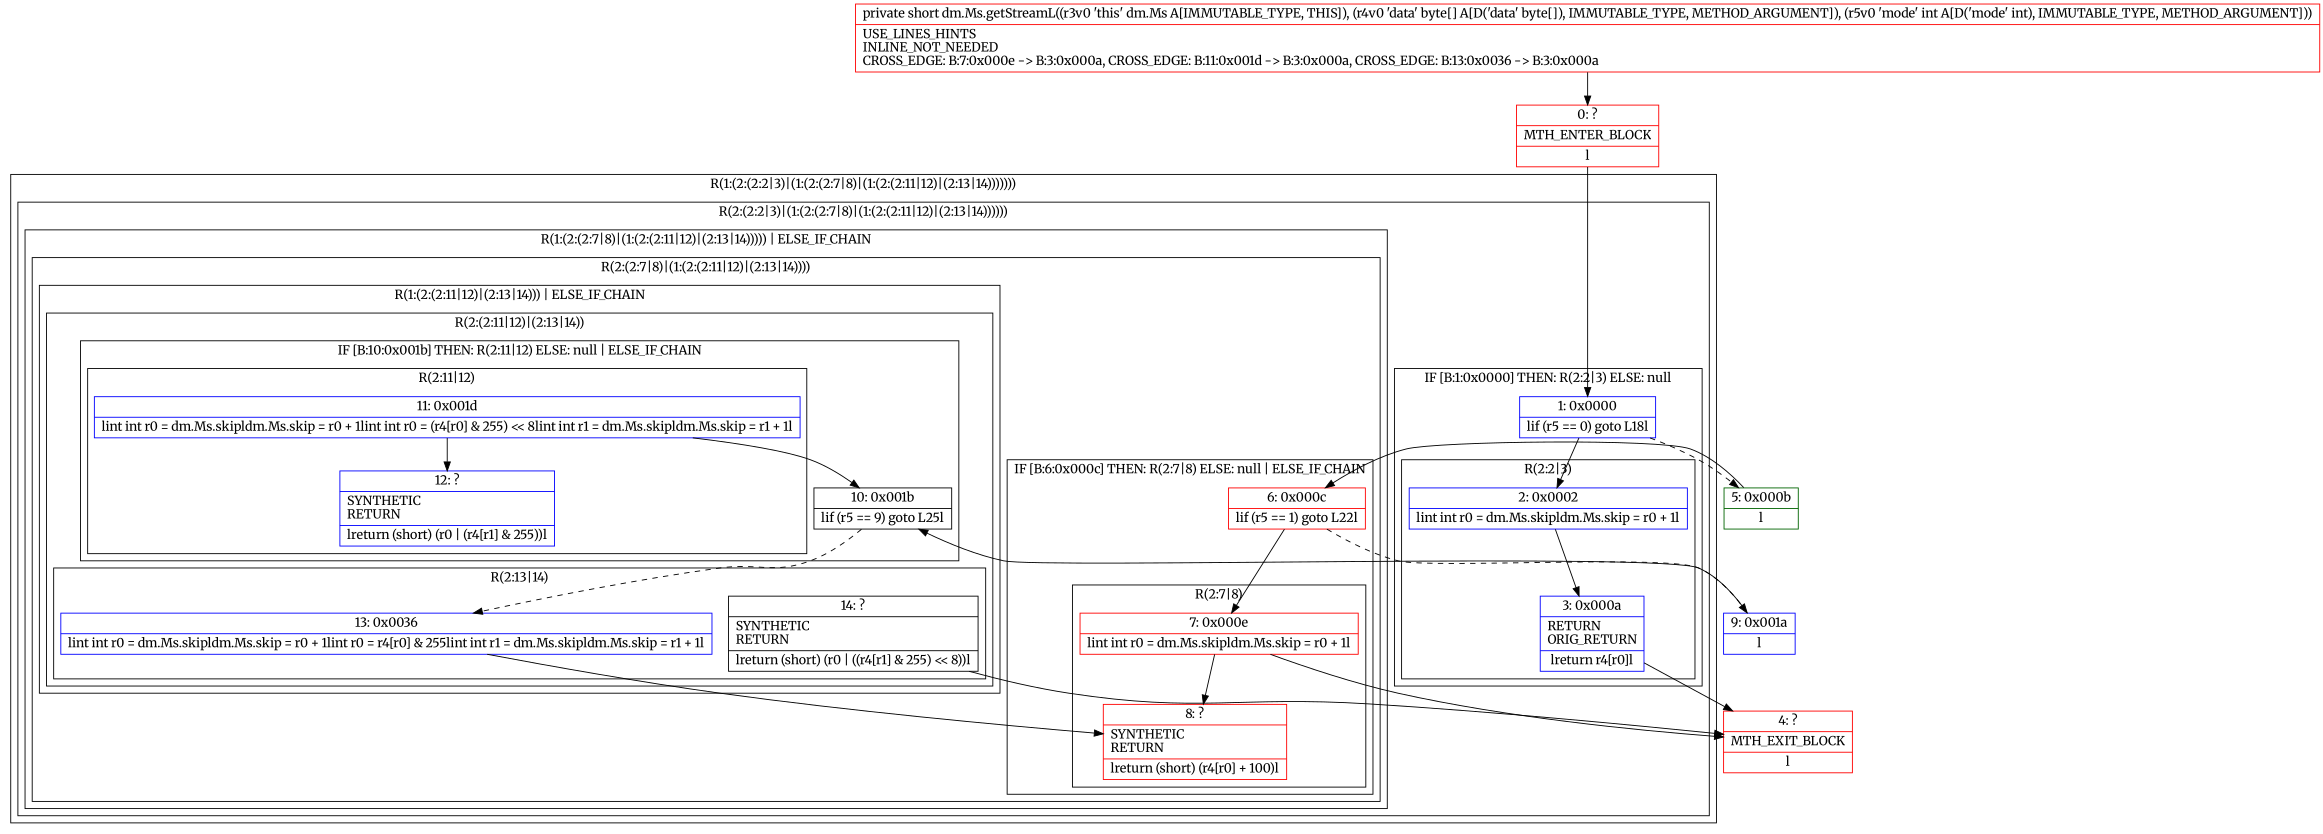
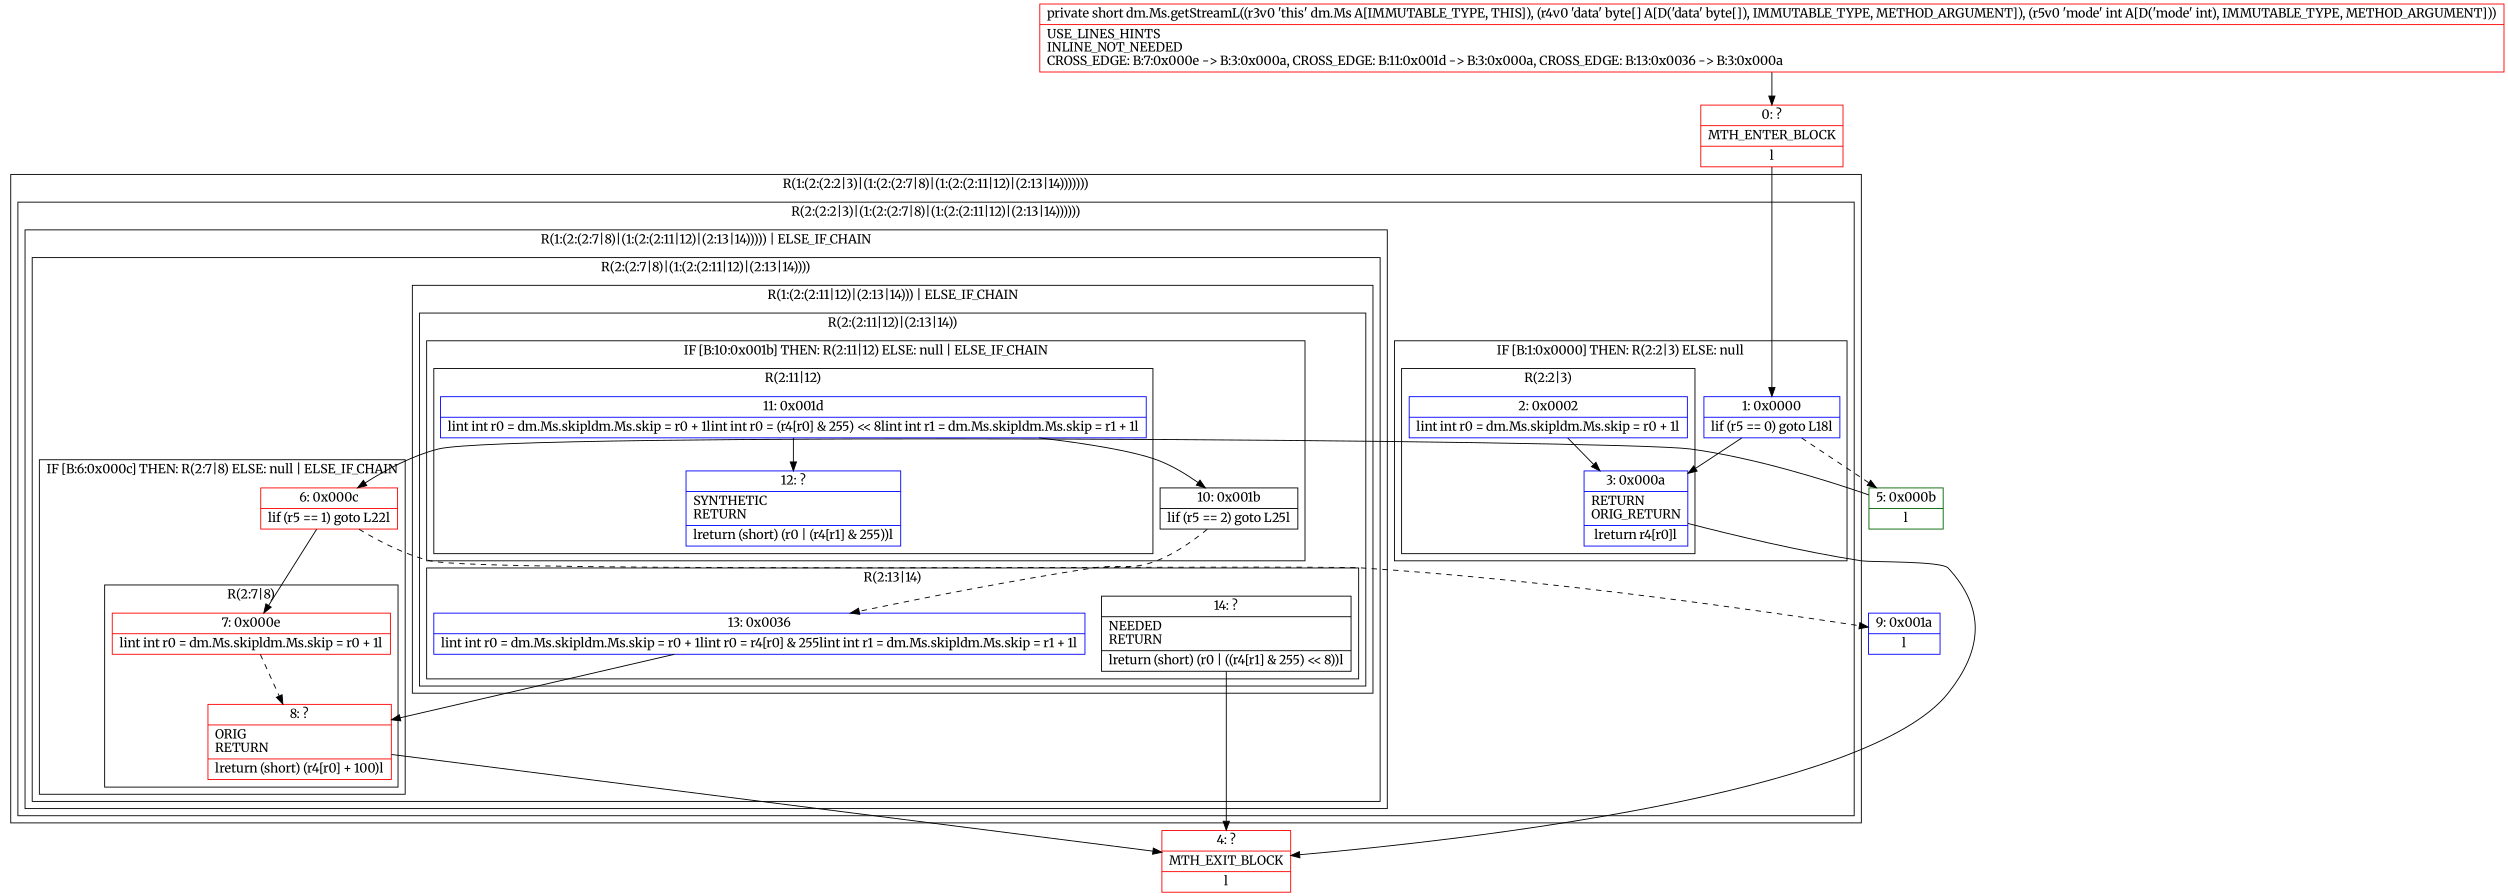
edge "1: 0x0000" -> "2: 0x0002": now "1: 0x0000" -> "3: 0x000a"
node "10: 0x001b": text "lif (r5 == 9) goto L25l" -> "lif (r5 == 2) goto L25l"
edge "9: 0x001a" -> "10: 0x001b": removed
node "14: ?": text "SYNTHETIC" -> "NEEDED"
edge "7: 0x000e" -> "8: ?": style solid -> dashed
edge "7: 0x000e" -> "4: ?": now "8: ?" -> "4: ?"
node "8: ?": text "SYNTHETIC" -> "ORIG"
